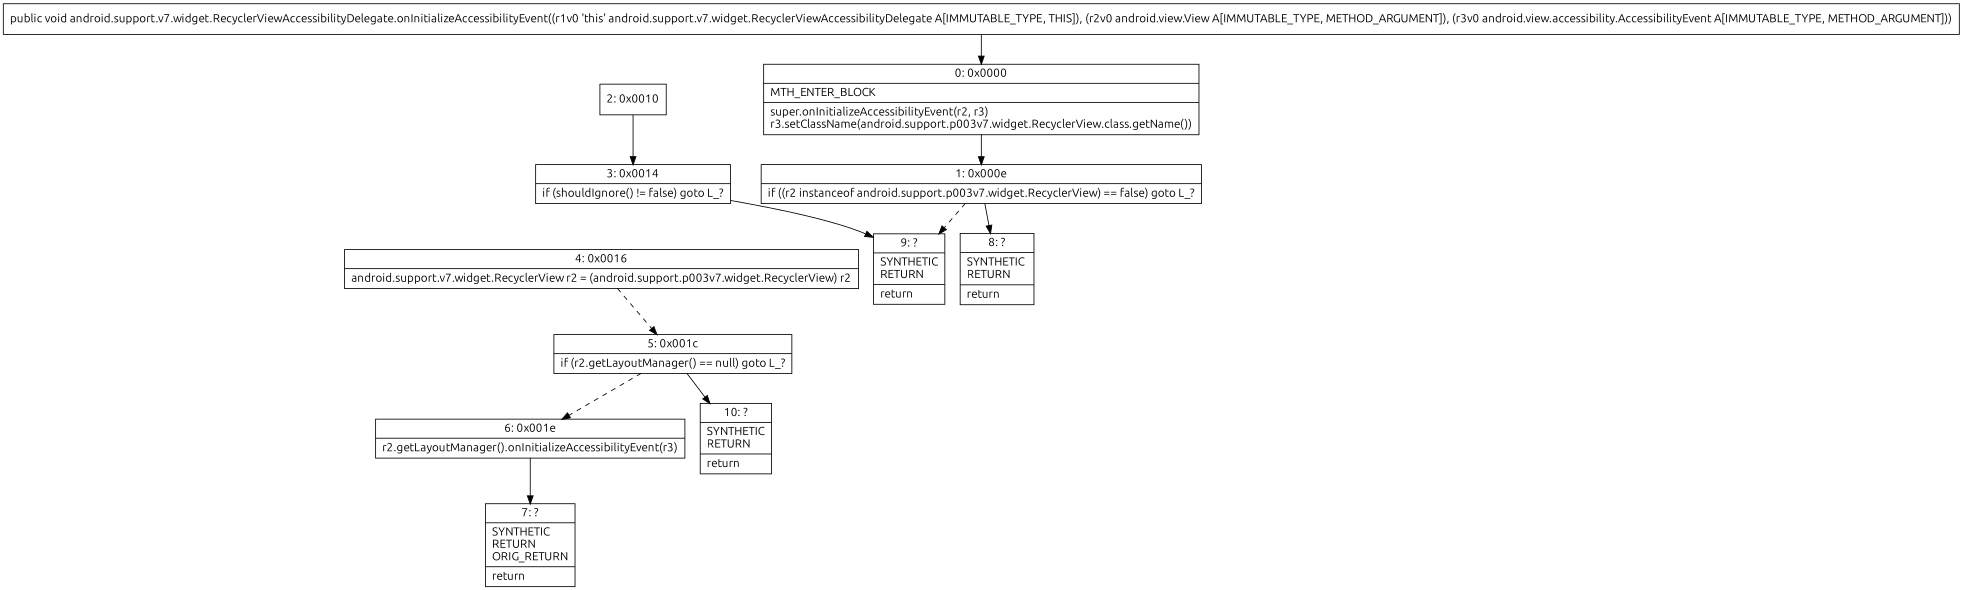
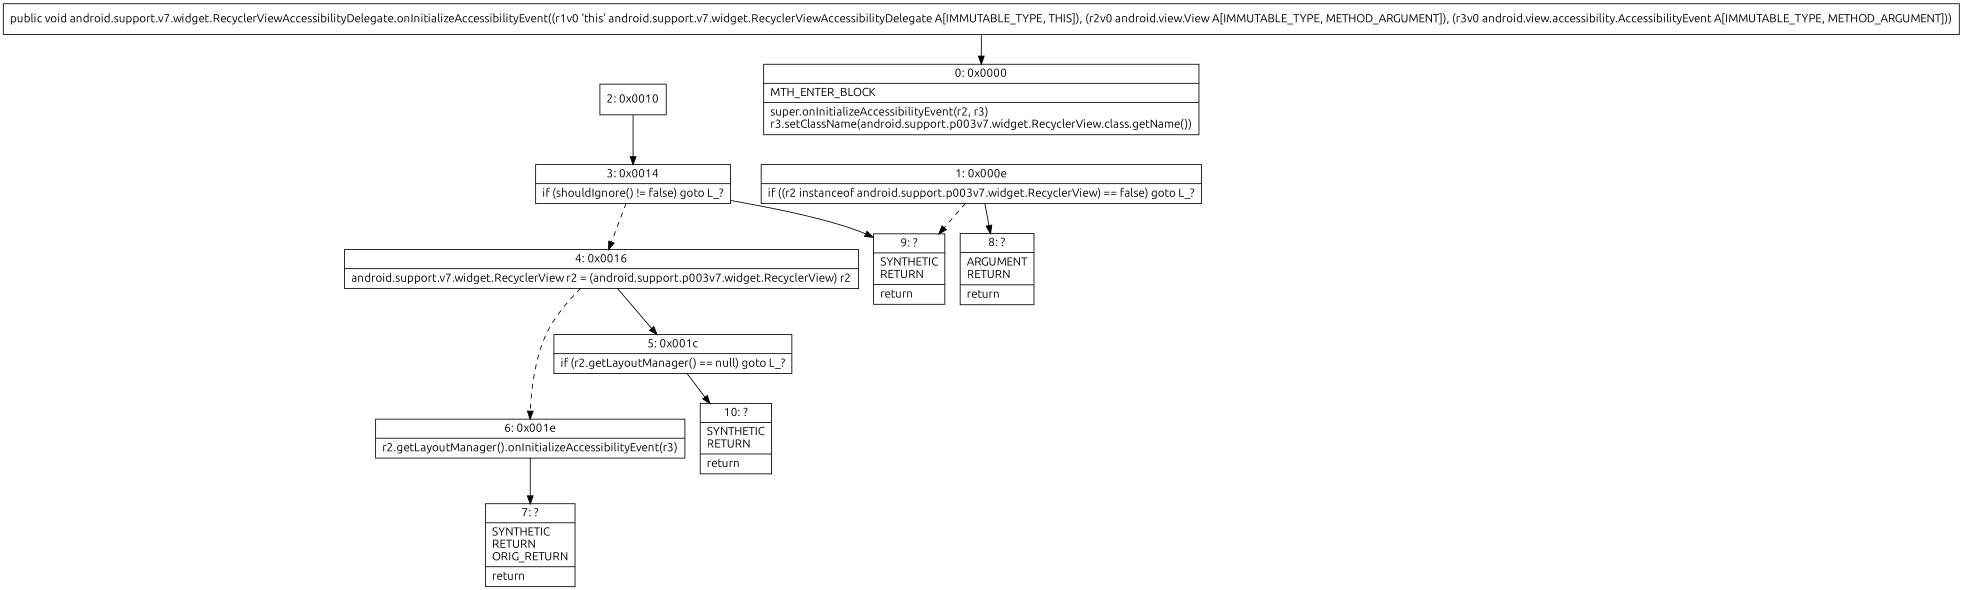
edge "0: 0x0000" -> "1: 0x000e": removed
edge "3: 0x0014" -> "4: 0x0016": added
node "8: ?": text "SYNTHETIC" -> "ARGUMENT"
edge "4: 0x0016" -> "5: 0x001c": style dashed -> solid
edge "5: 0x001c" -> "6: 0x001e": now "4: 0x0016" -> "6: 0x001e"
